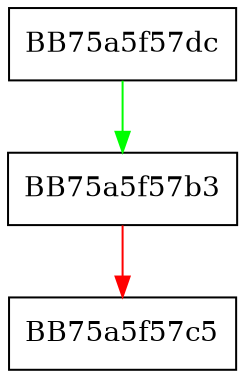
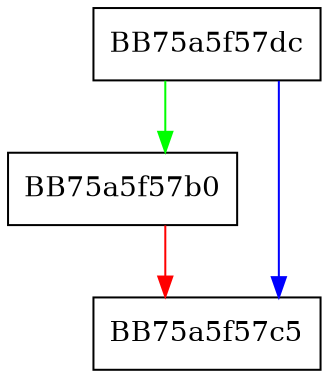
edge "BB75a5f57dc" -> "BB75a5f57c5": added
node "BB75a5f57b3": label "BB75a5f57b3" -> "BB75a5f57b0"
